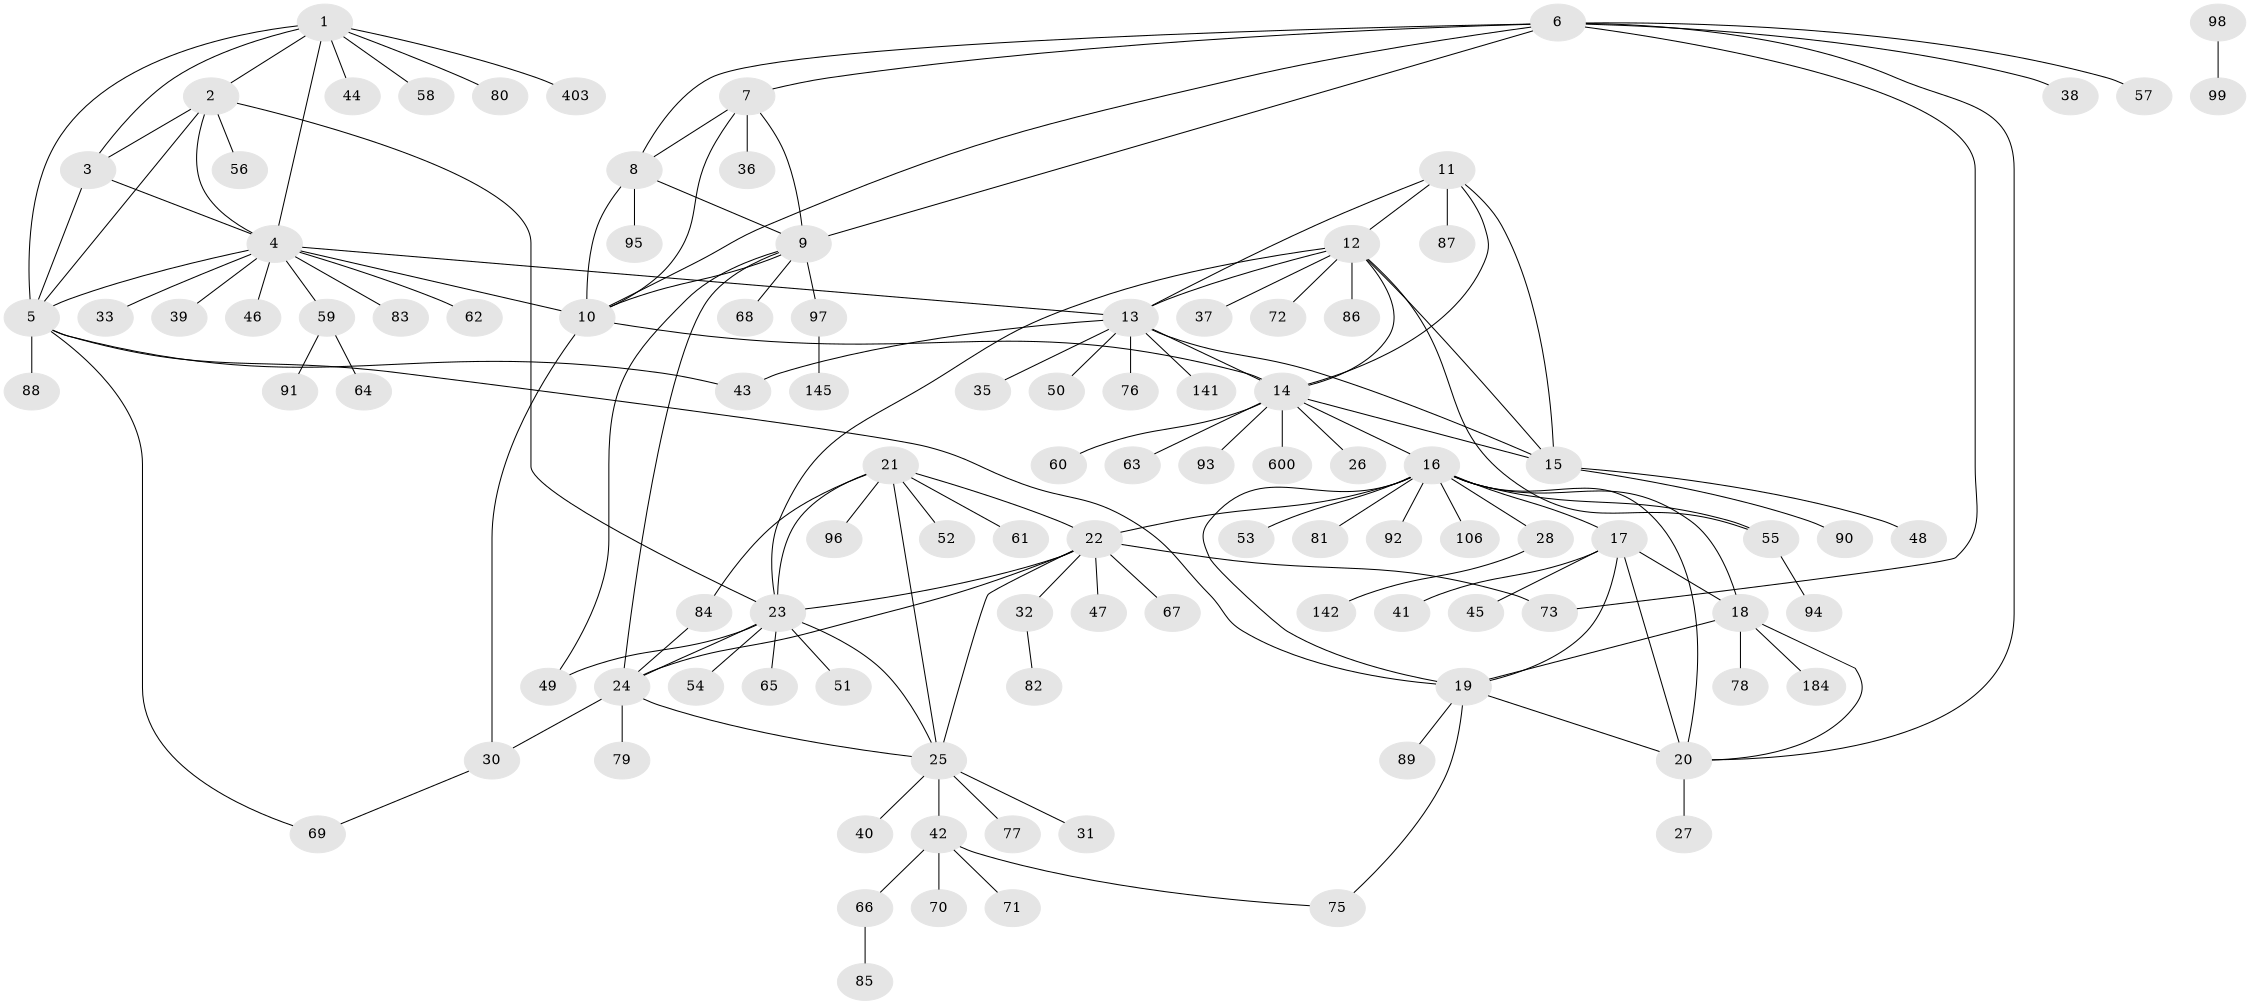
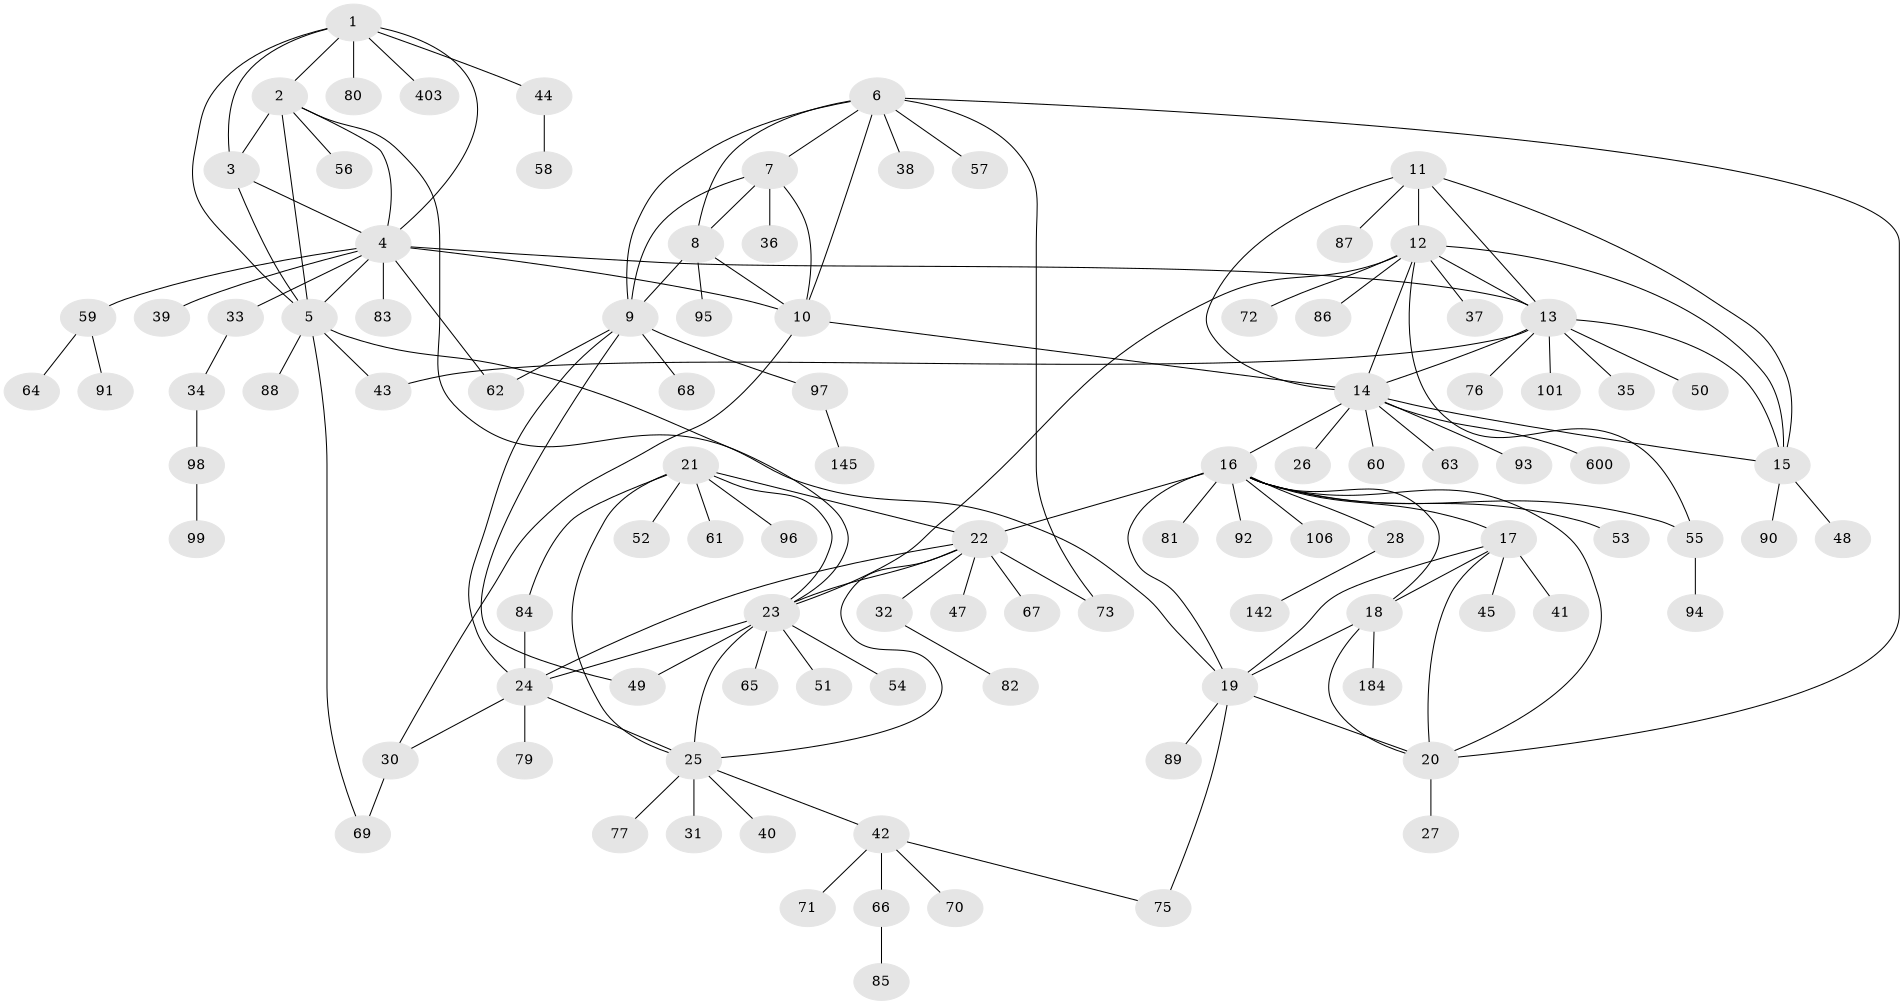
edge "1" -- "58": now "44" -- "58"
edge "9" -- "10": now "9" -- "62"
node "46": removed
node "34": added
node "141": label "141" -> "101"
node "78": removed
